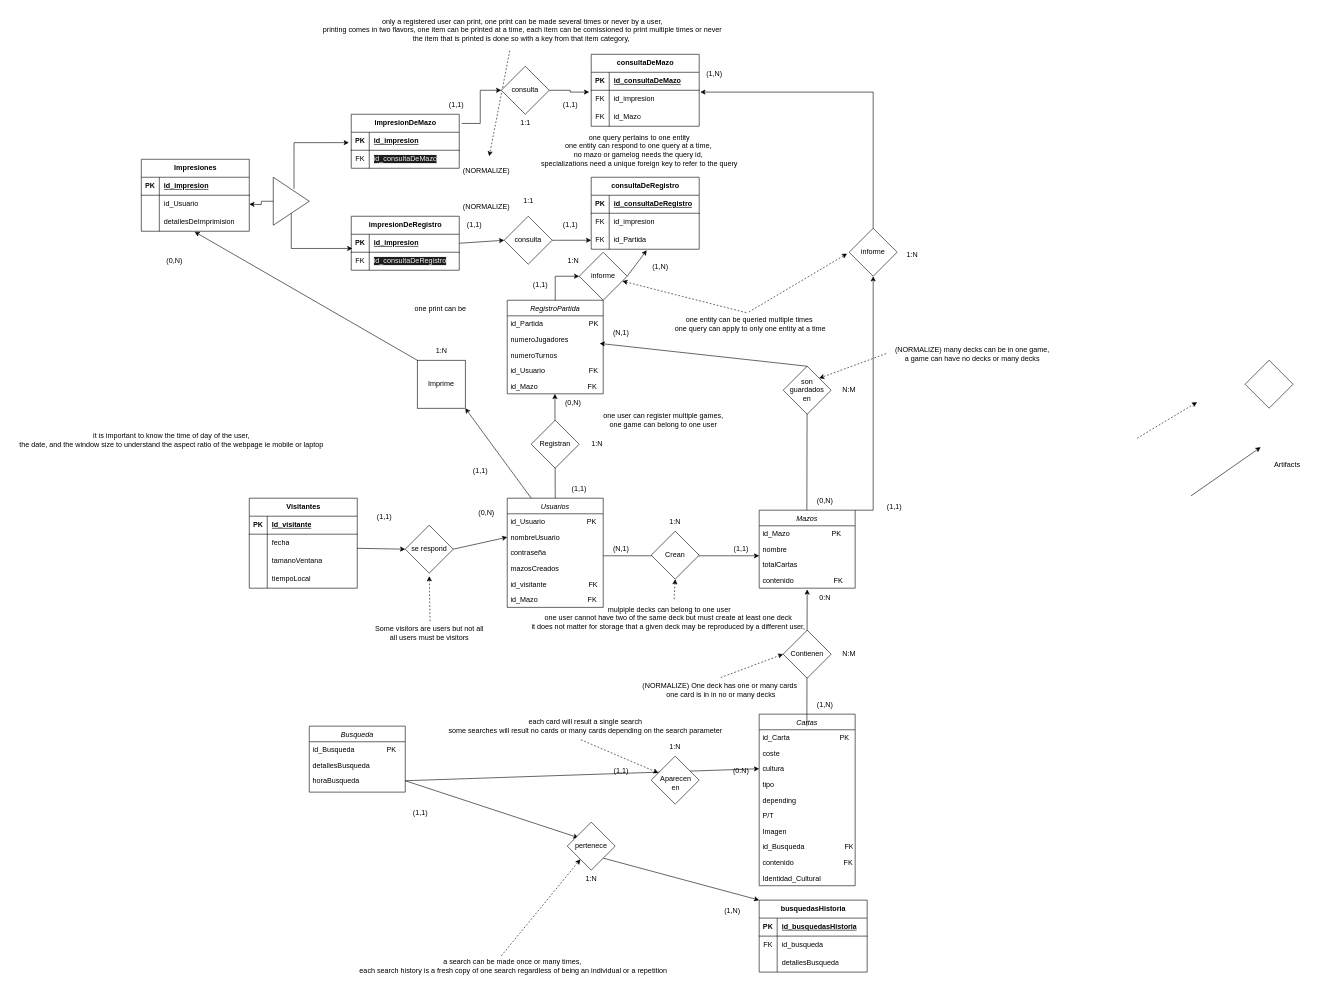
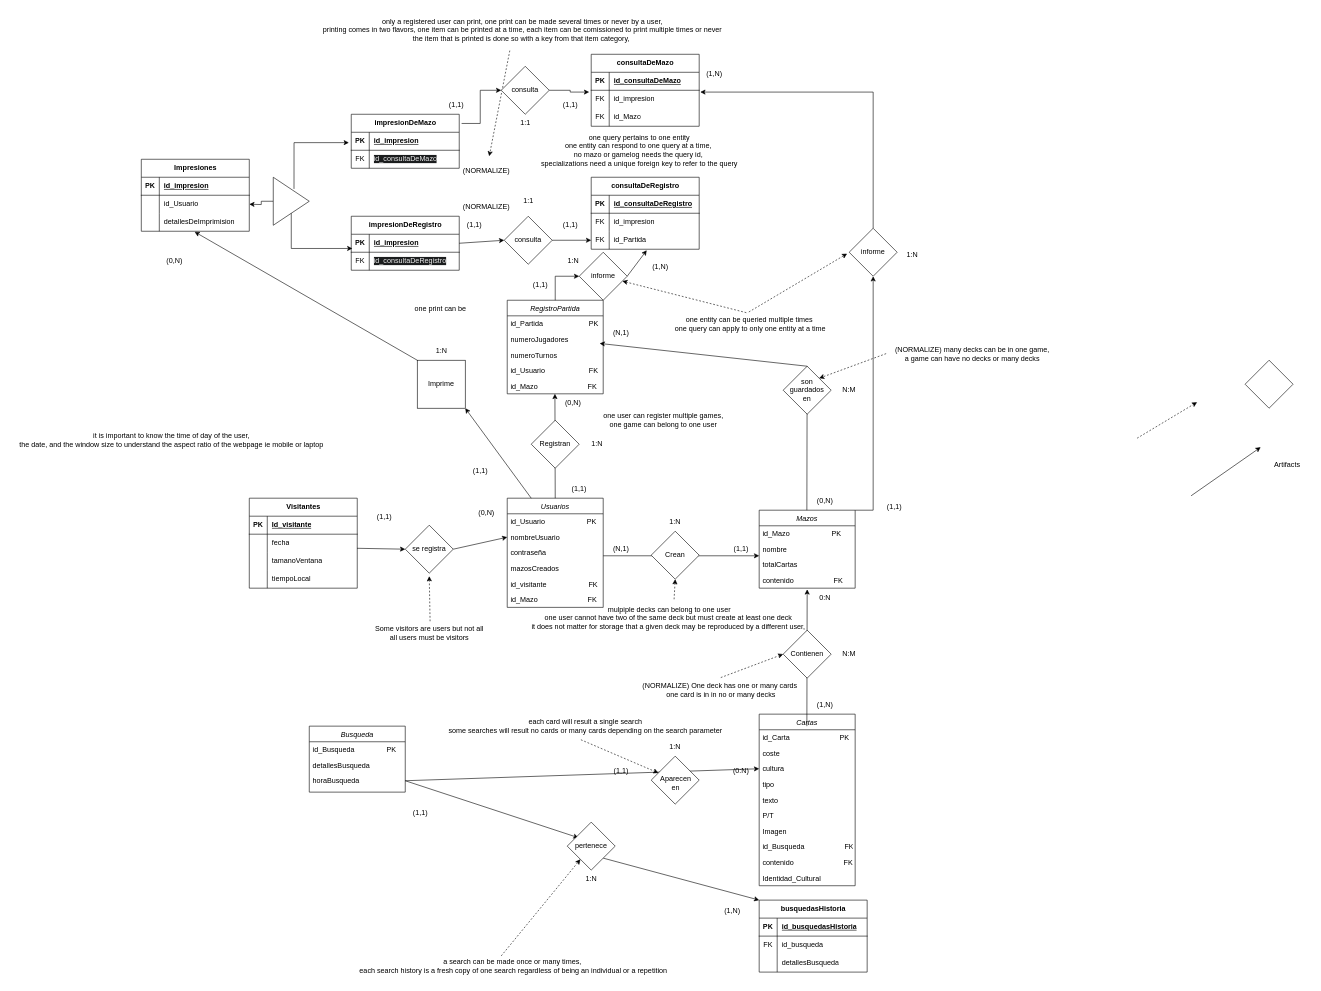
node "se respond": label "se respond" -> "se registra"
node "depending": label "depending" -> "texto"
